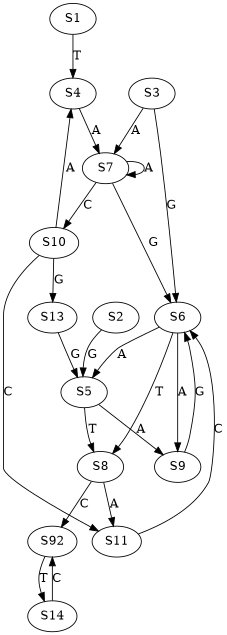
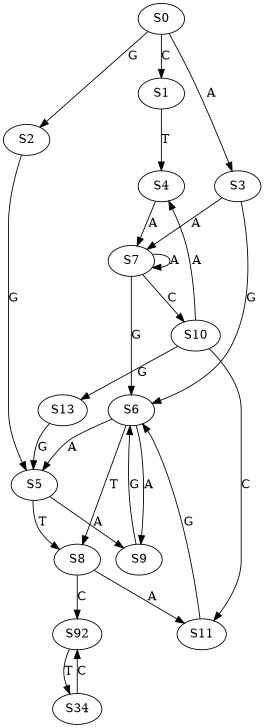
node "S0": added
edge "S11" -> "S6": label "C" -> "G"
node "S14": label "S14" -> "S34"
